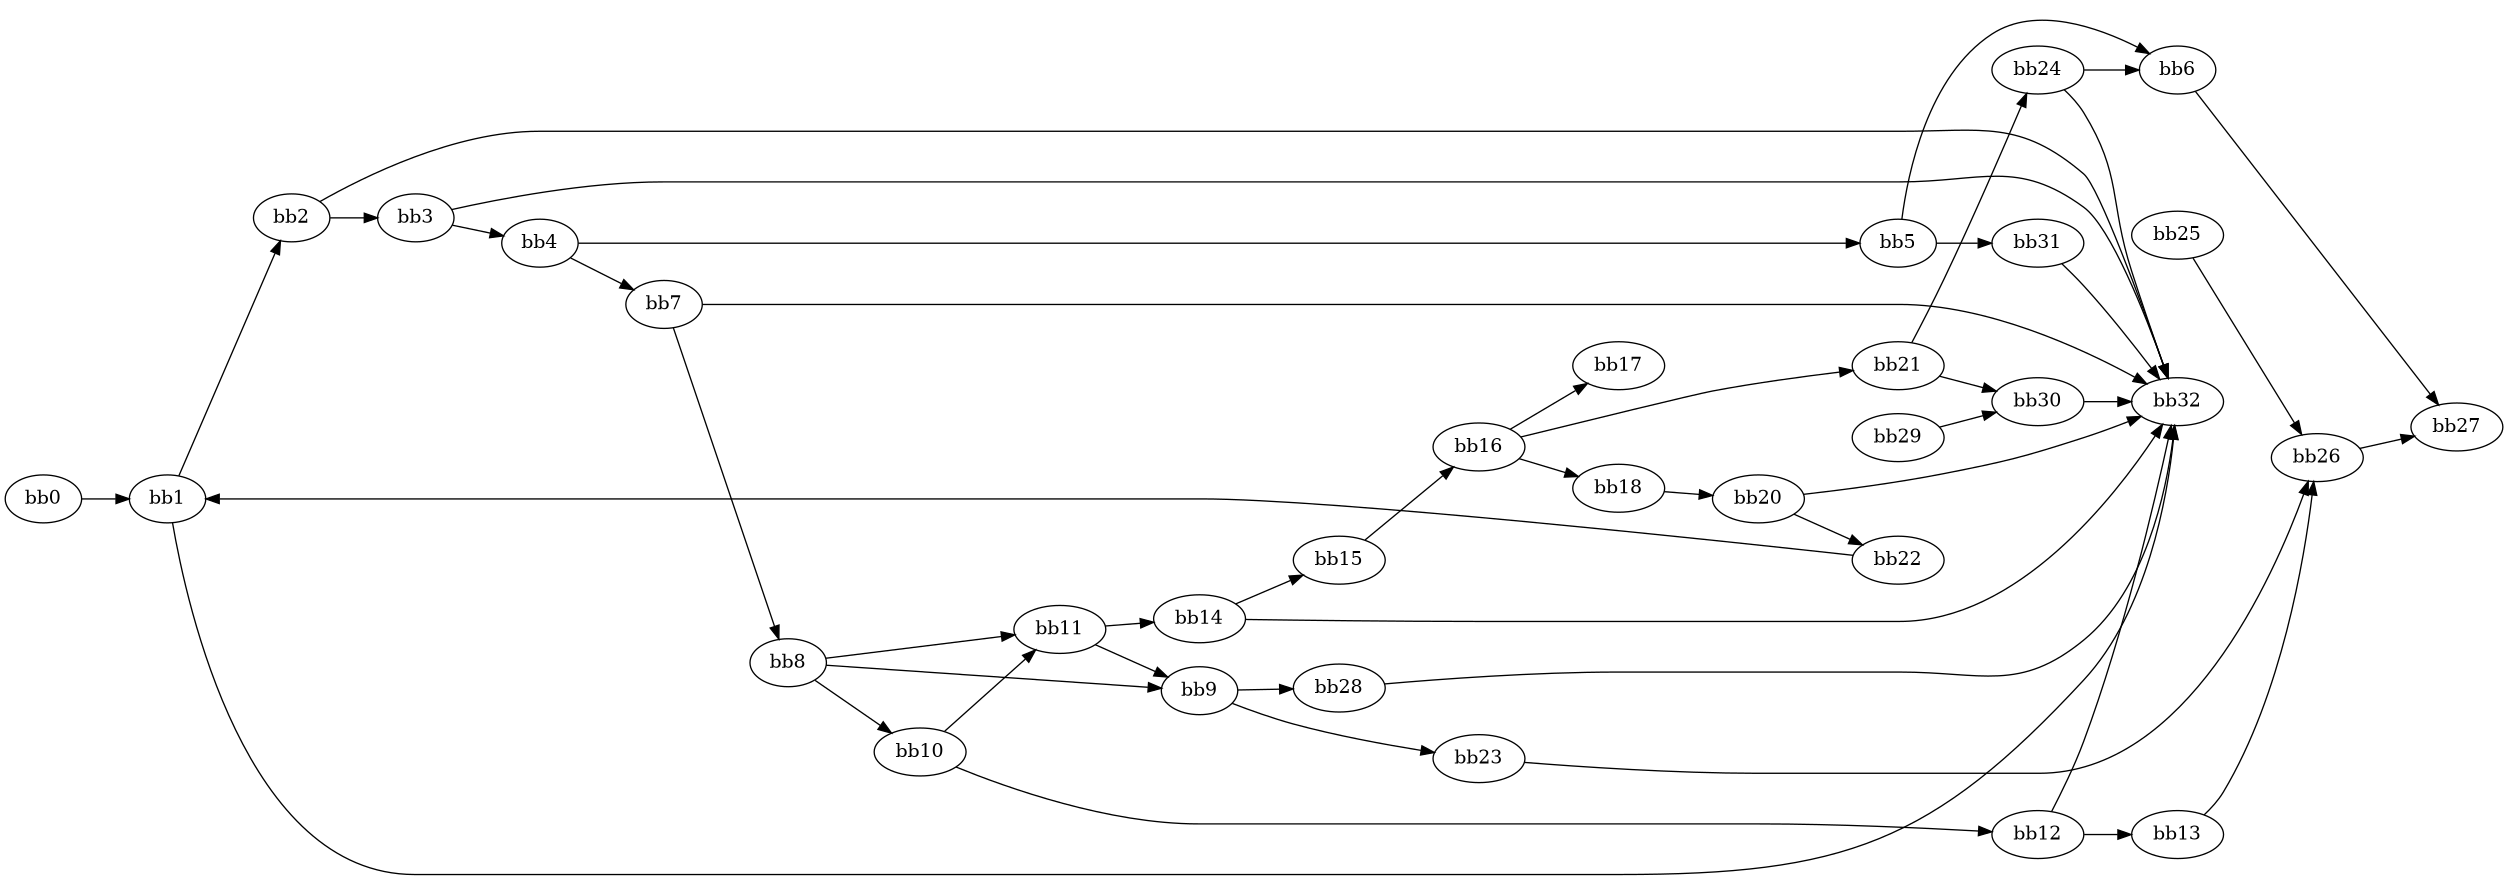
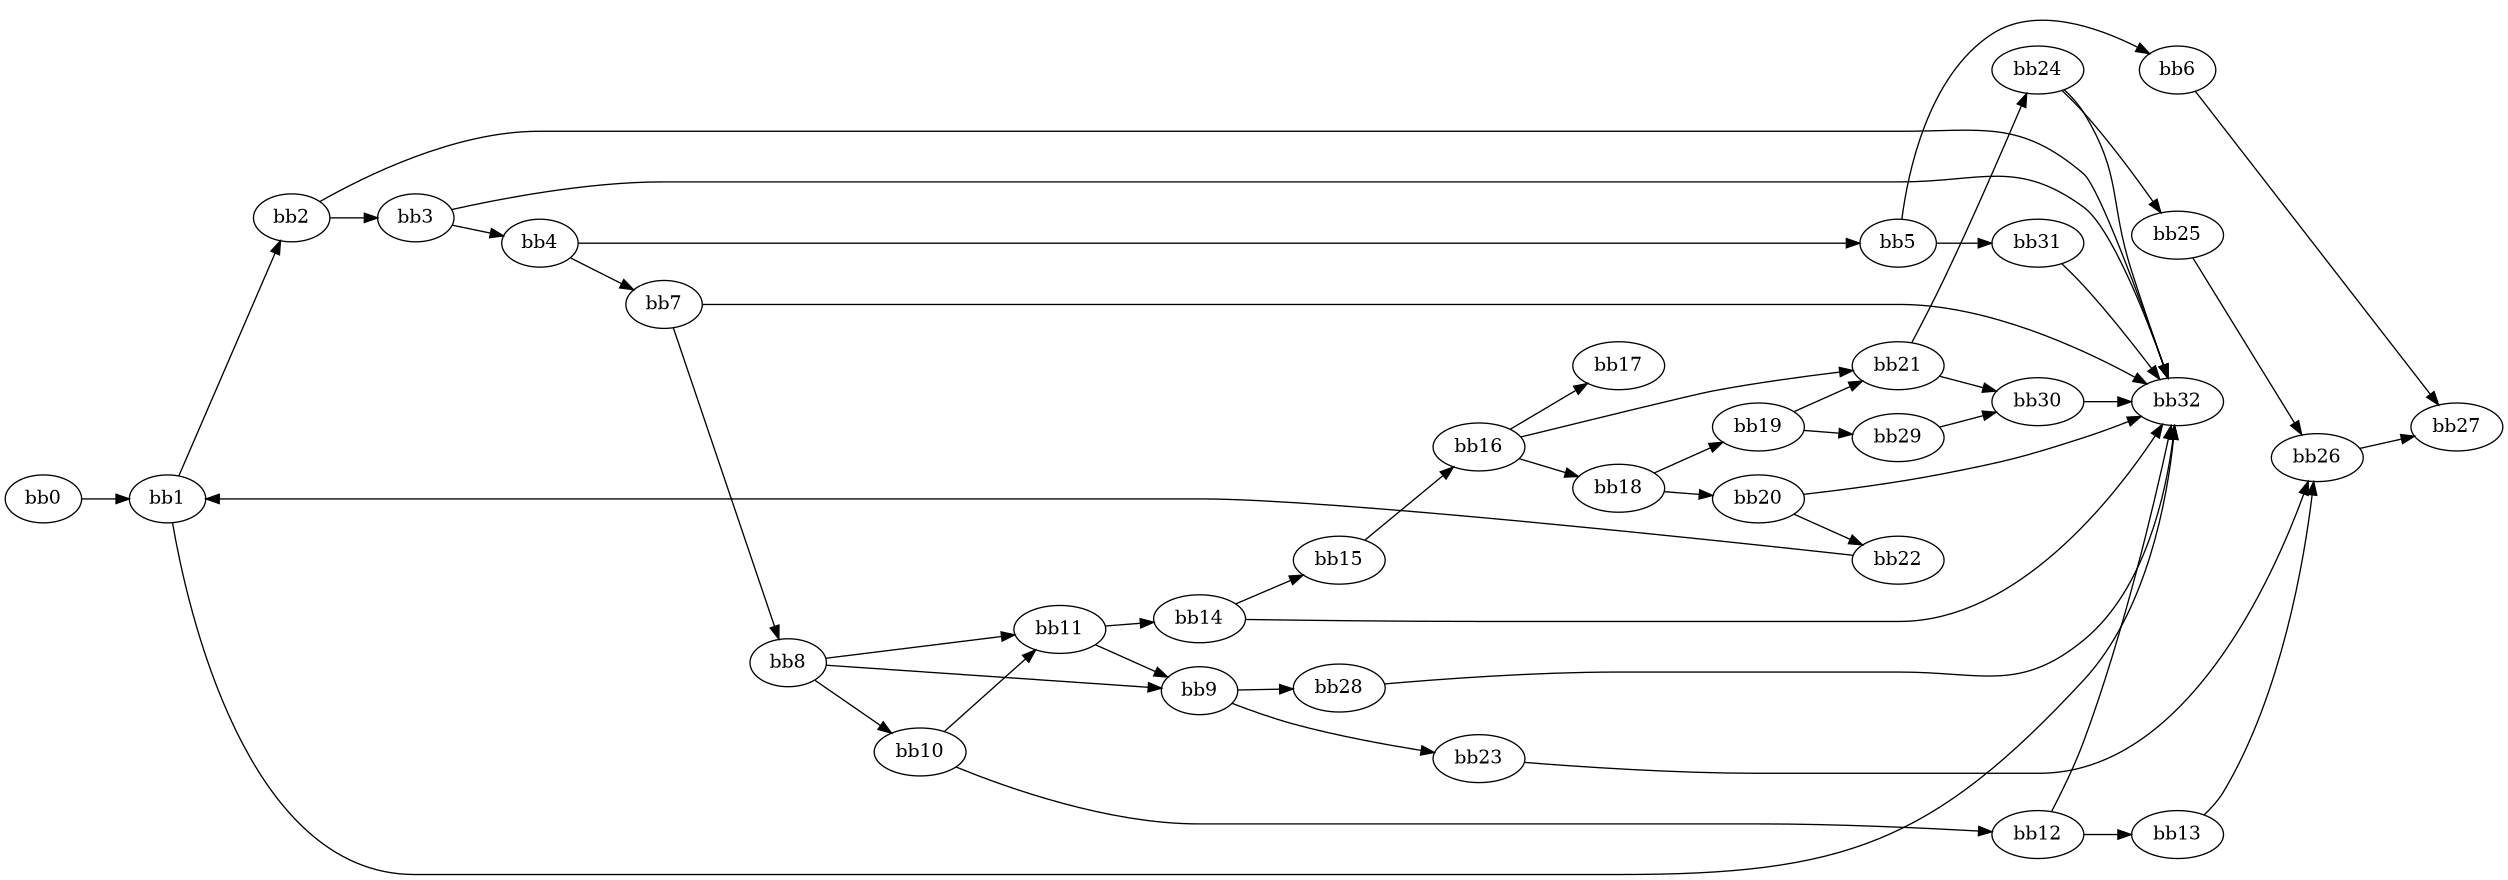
edge "bb24" -> "bb6": now "bb24" -> "bb25"
node "bb19": added
